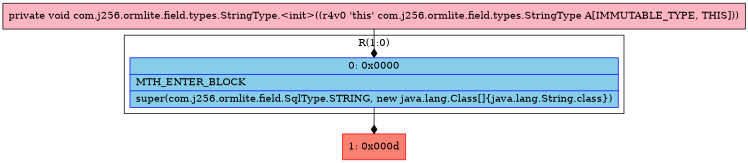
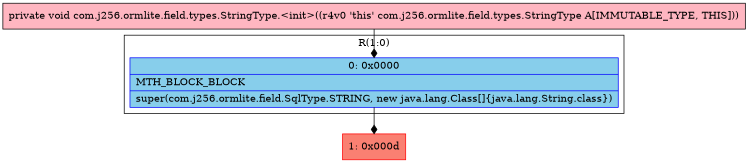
node "0: 0x0000": text "MTH_ENTER_BLOCK" -> "MTH_BLOCK_BLOCK"
